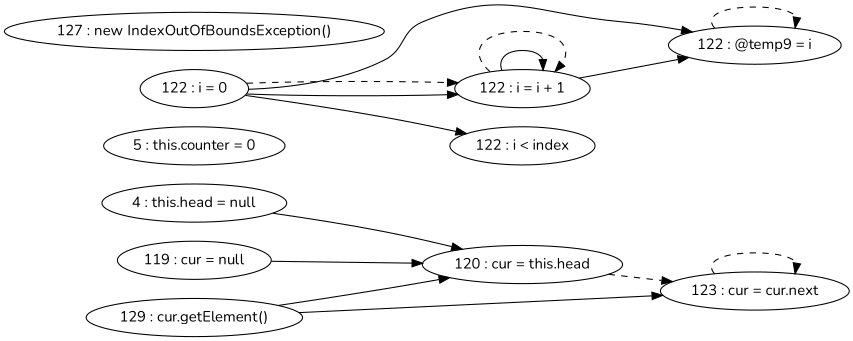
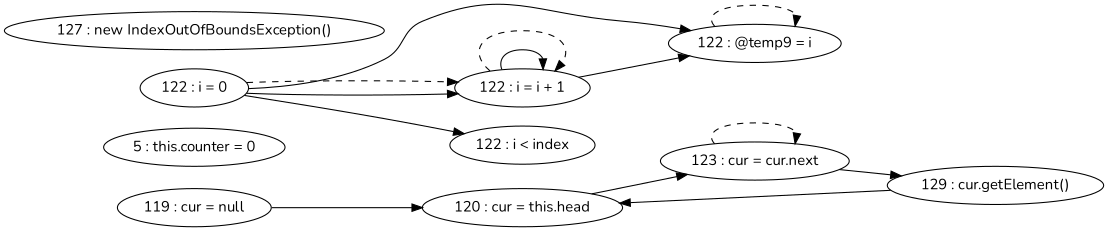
node "4 : this.head = null": removed
edge "120 : cur = this.head" -> "123 : cur = cur.next": style dashed -> solid
edge "129 : cur.getElement()" -> "123 : cur = cur.next": reversed
